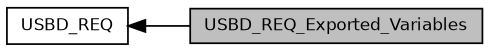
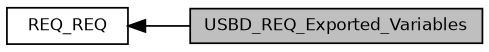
node "USBD_REQ": label "USBD_REQ" -> "REQ_REQ"
